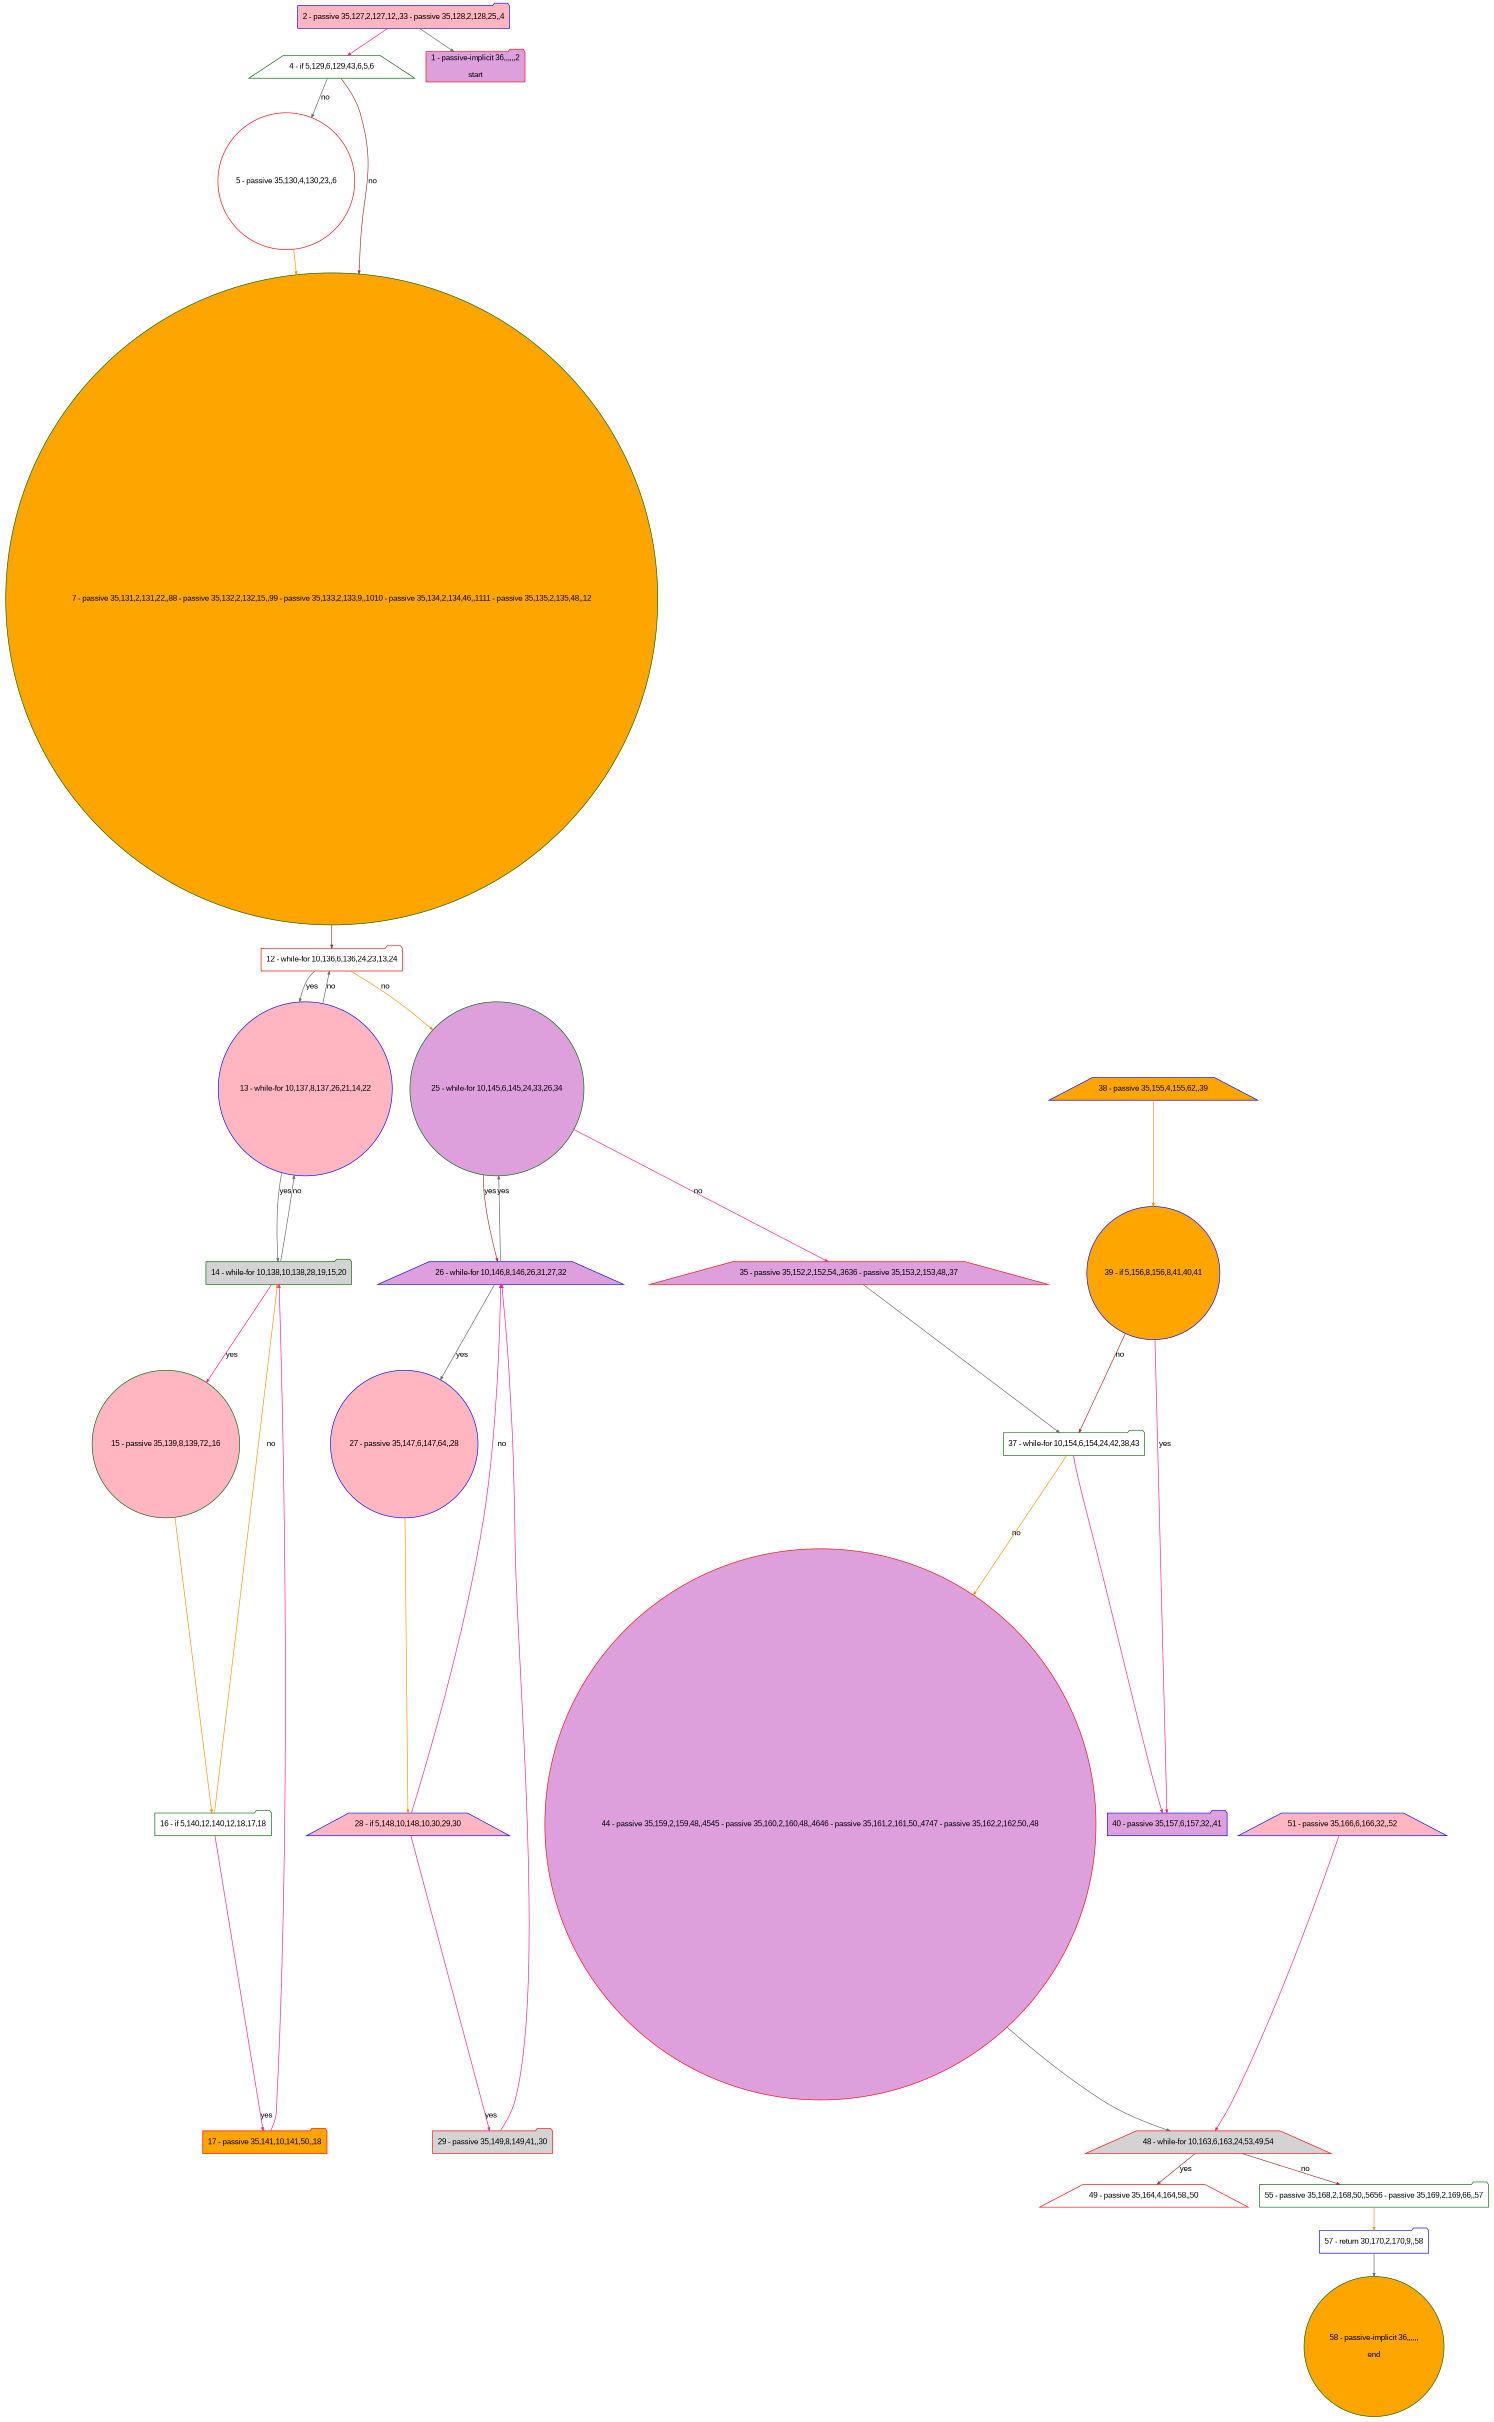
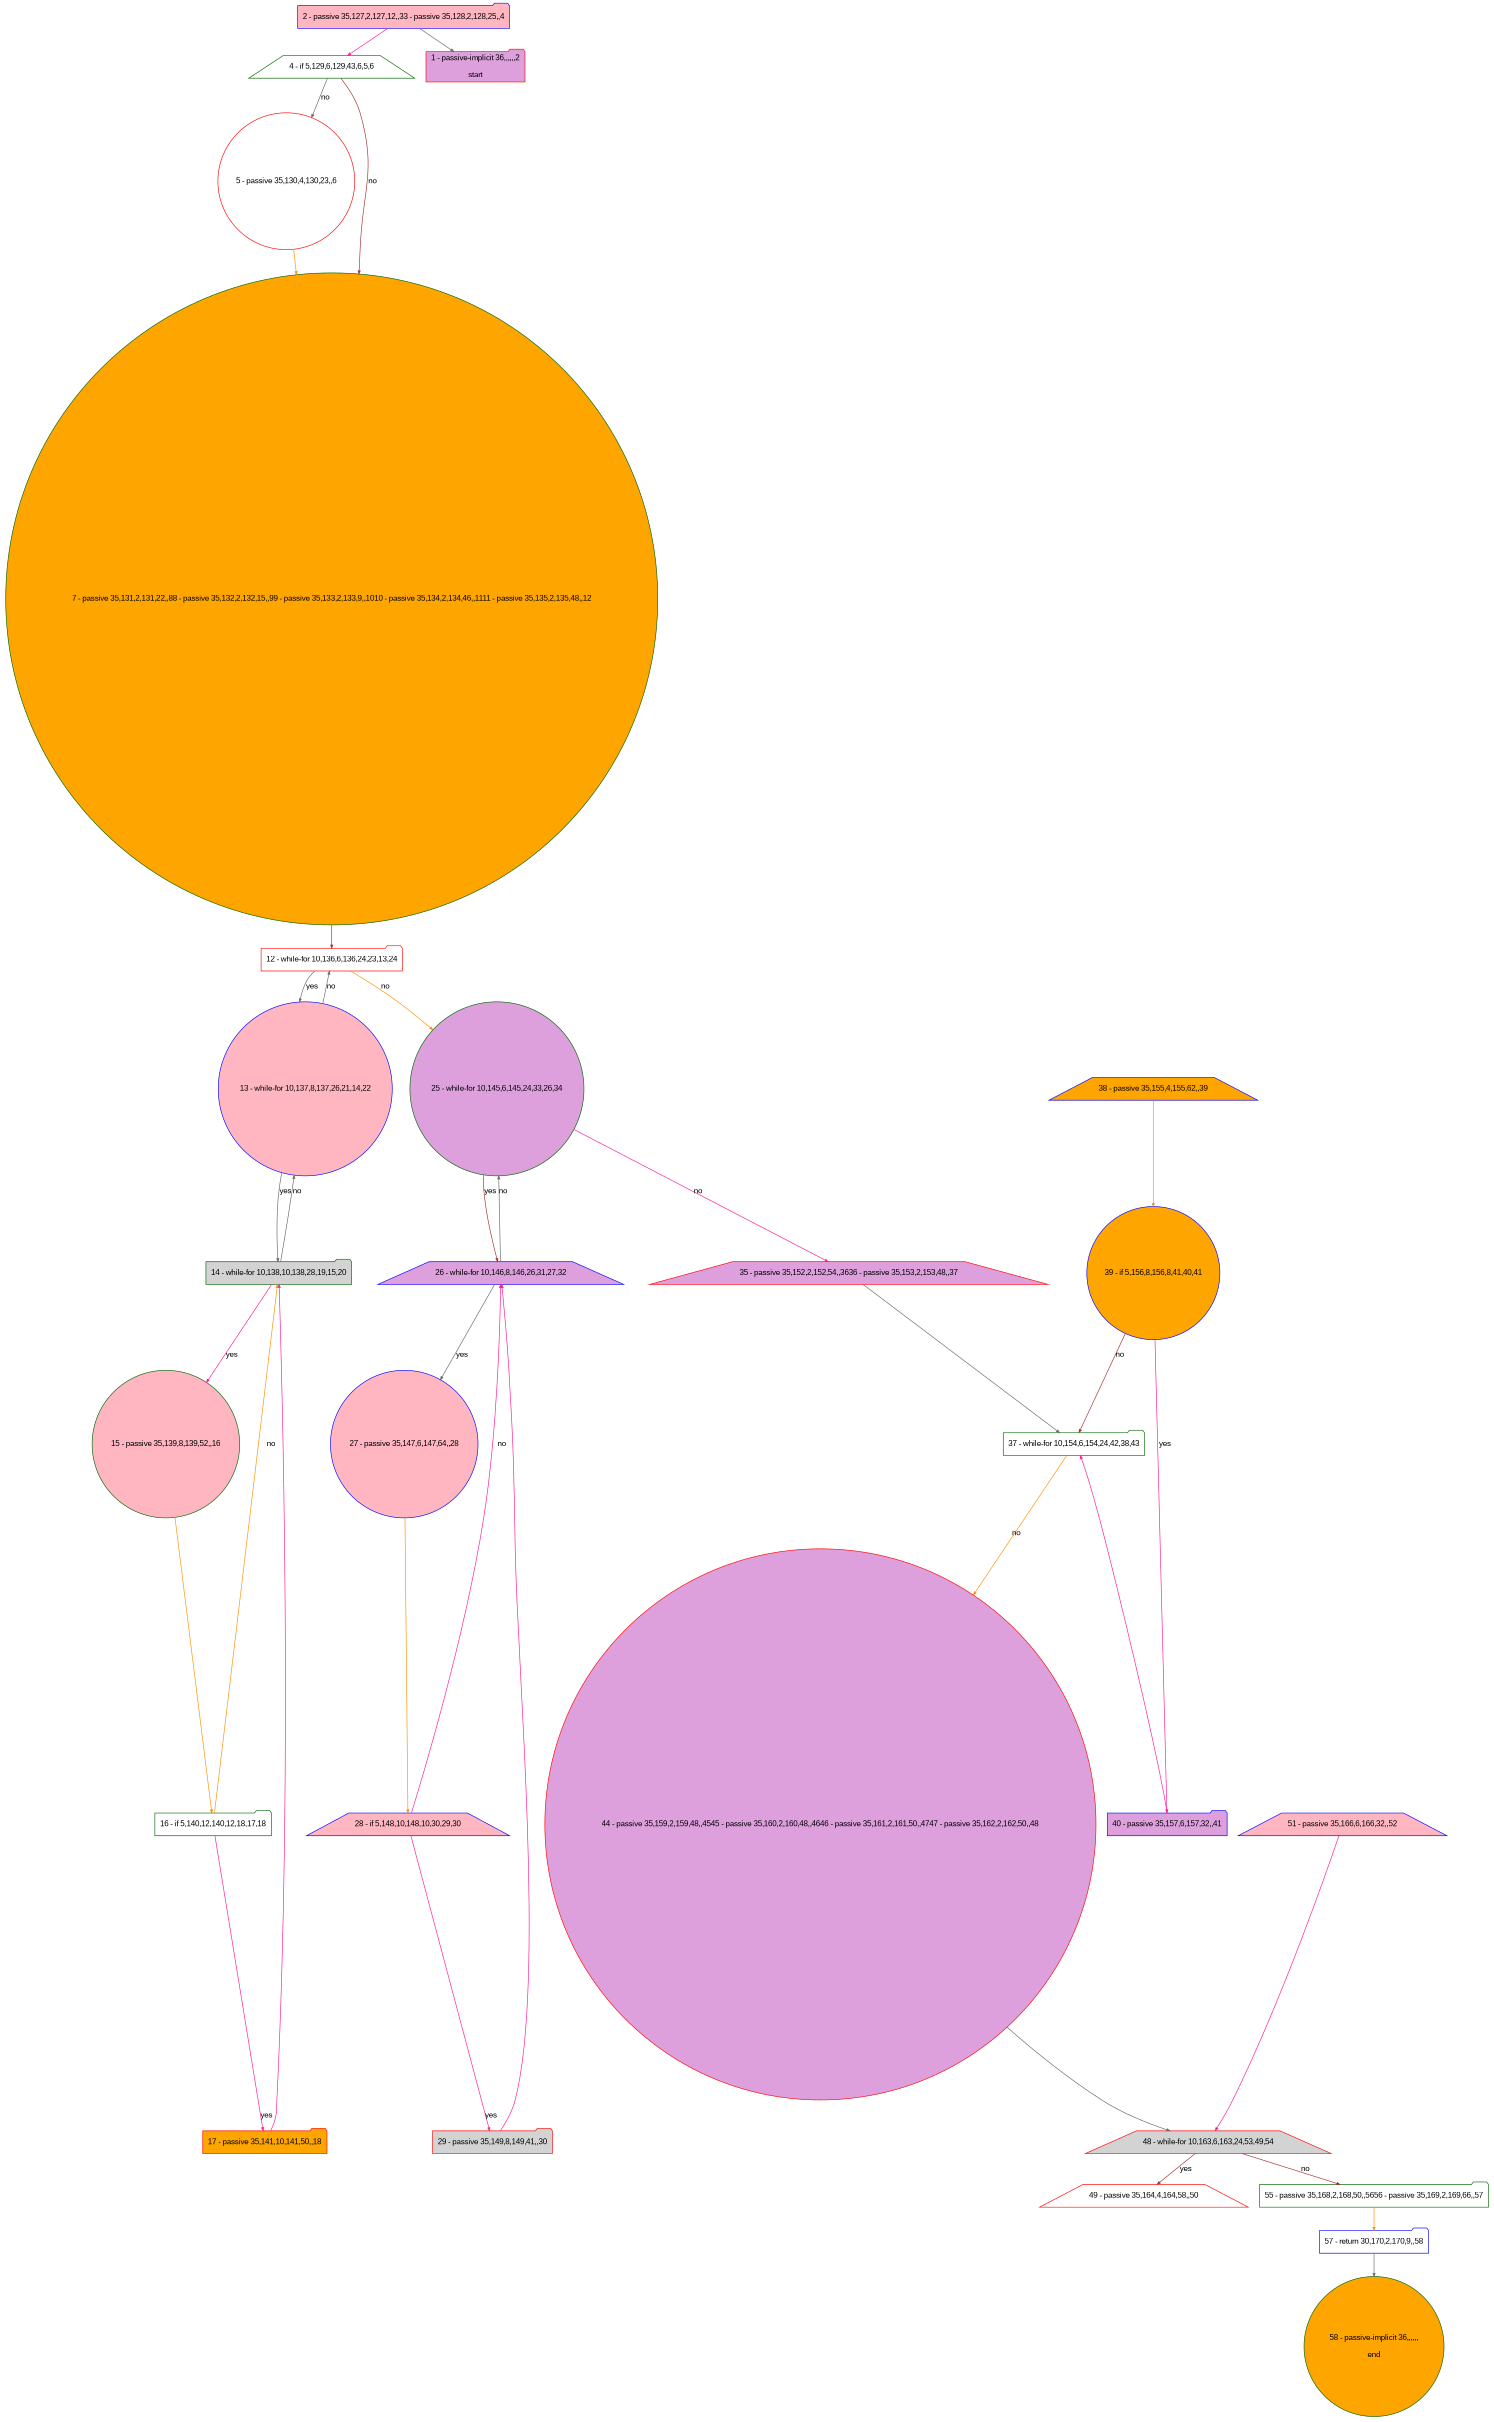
edge "26 - while-for 10,146,8,146,26,31,27,32" -> "25 - while-for 10,145,6,145,24,33,26,34": label "yes" -> "no"
node "15 - passive 35,139,8,139,72,,16": label "15 - passive 35,139,8,139,72,,16" -> "15 - passive 35,139,8,139,52,,16"
edge "37 - while-for 10,154,6,154,24,42,38,43" -> "40 - passive 35,157,6,157,32,,41": reversed
